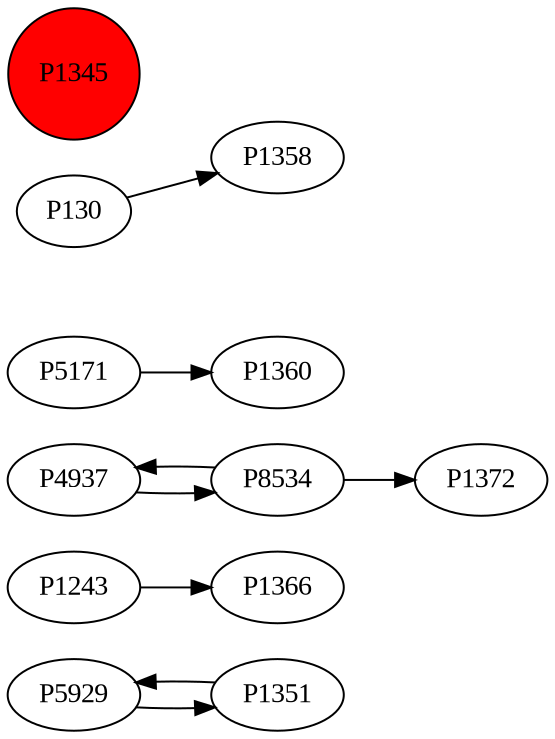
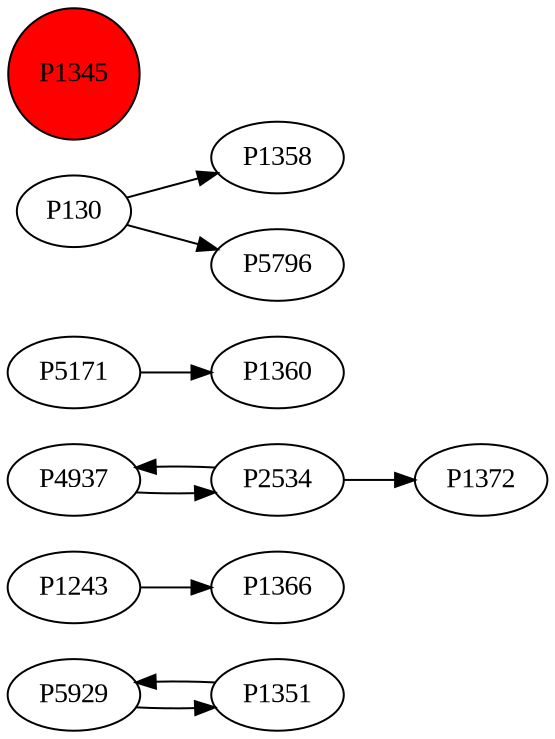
node "P5796": added
node "P8534": label "P8534" -> "P2534"
